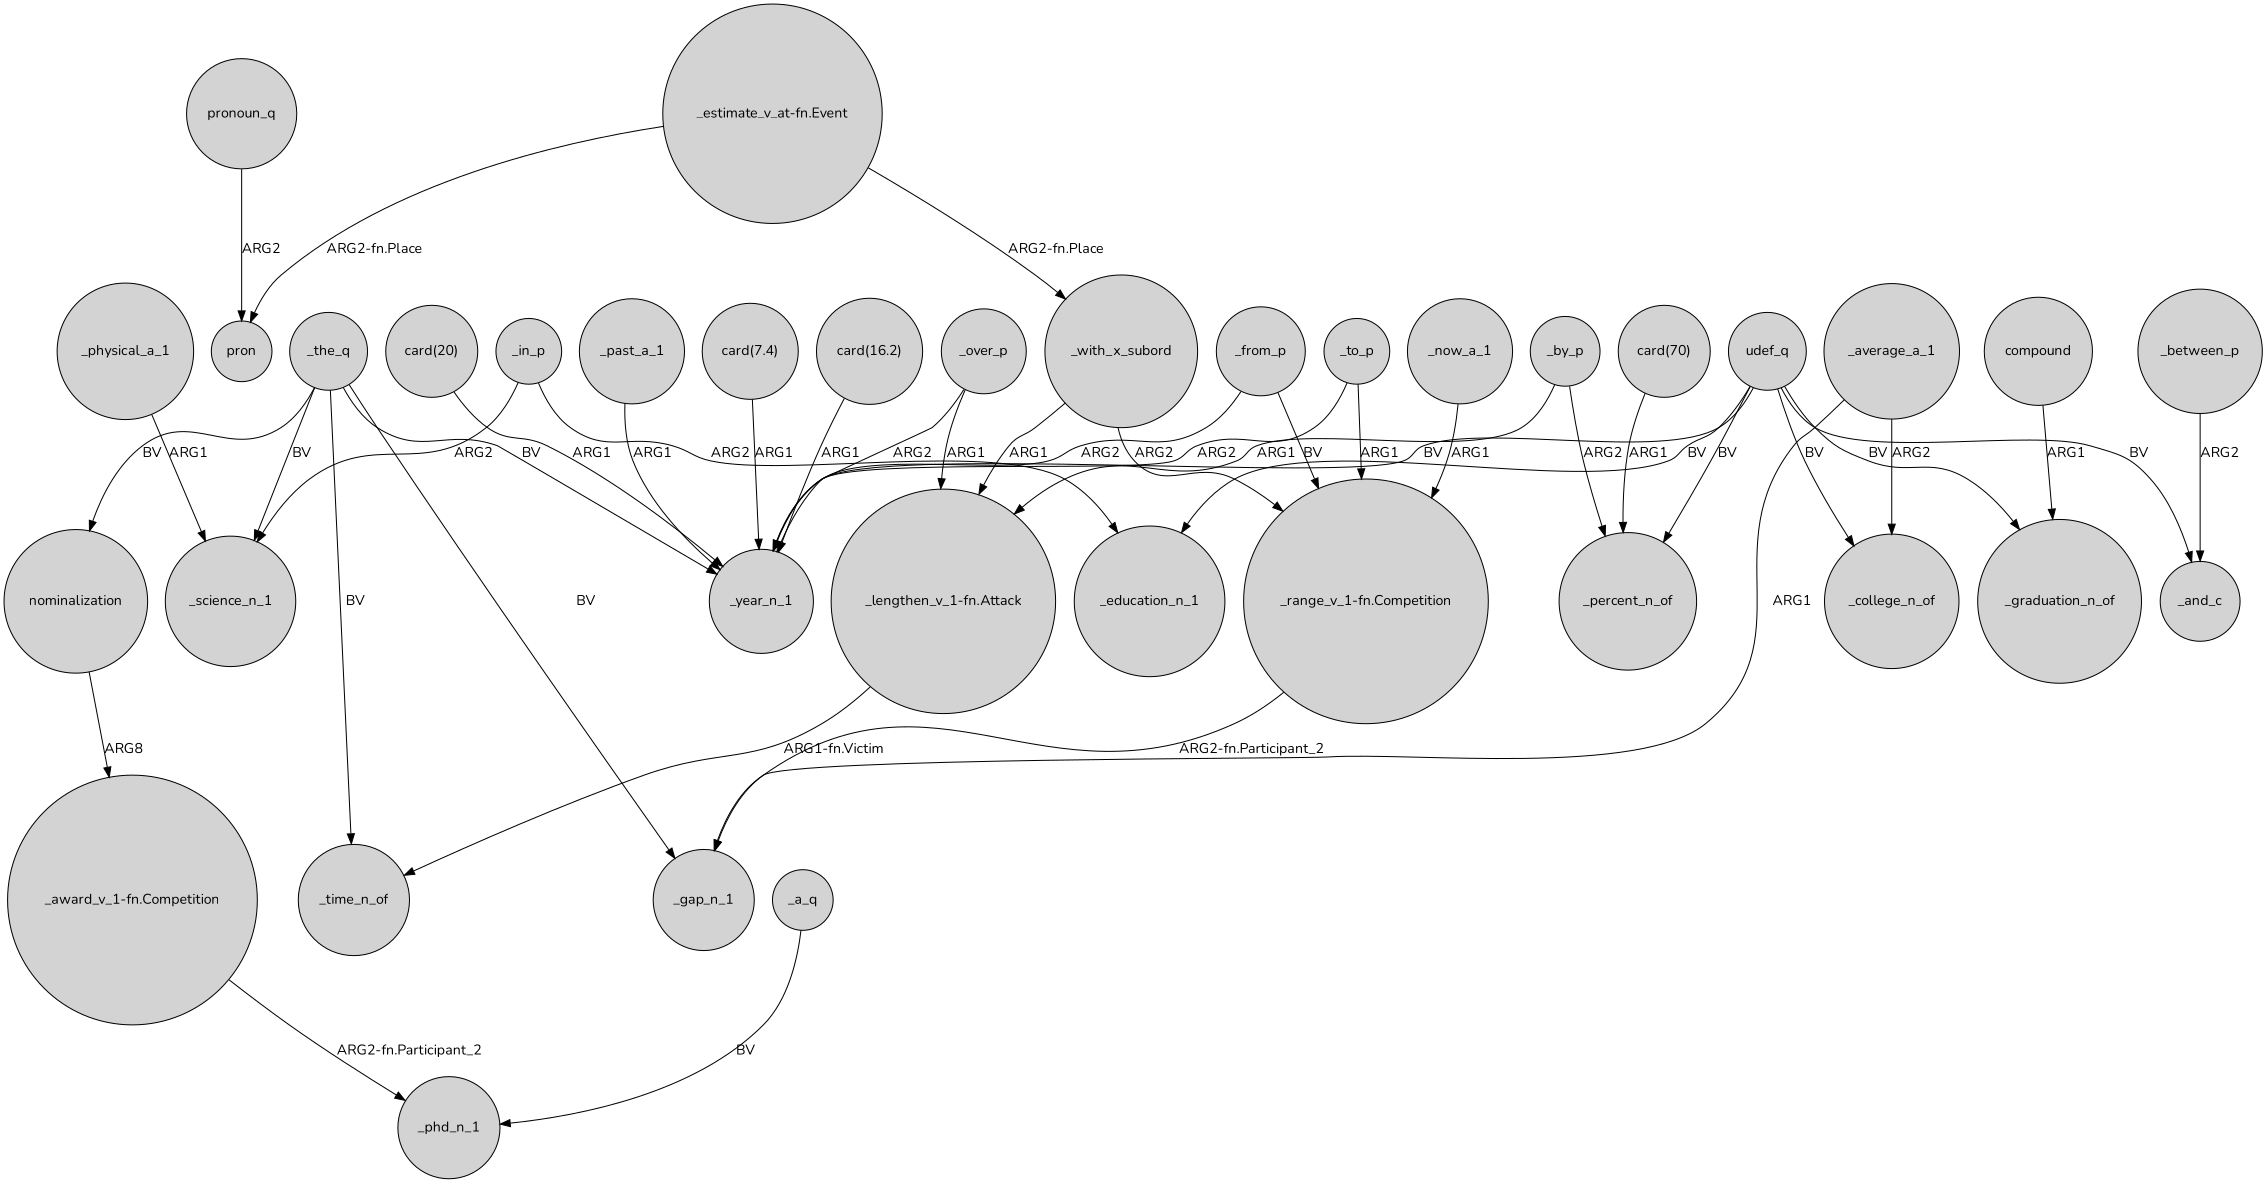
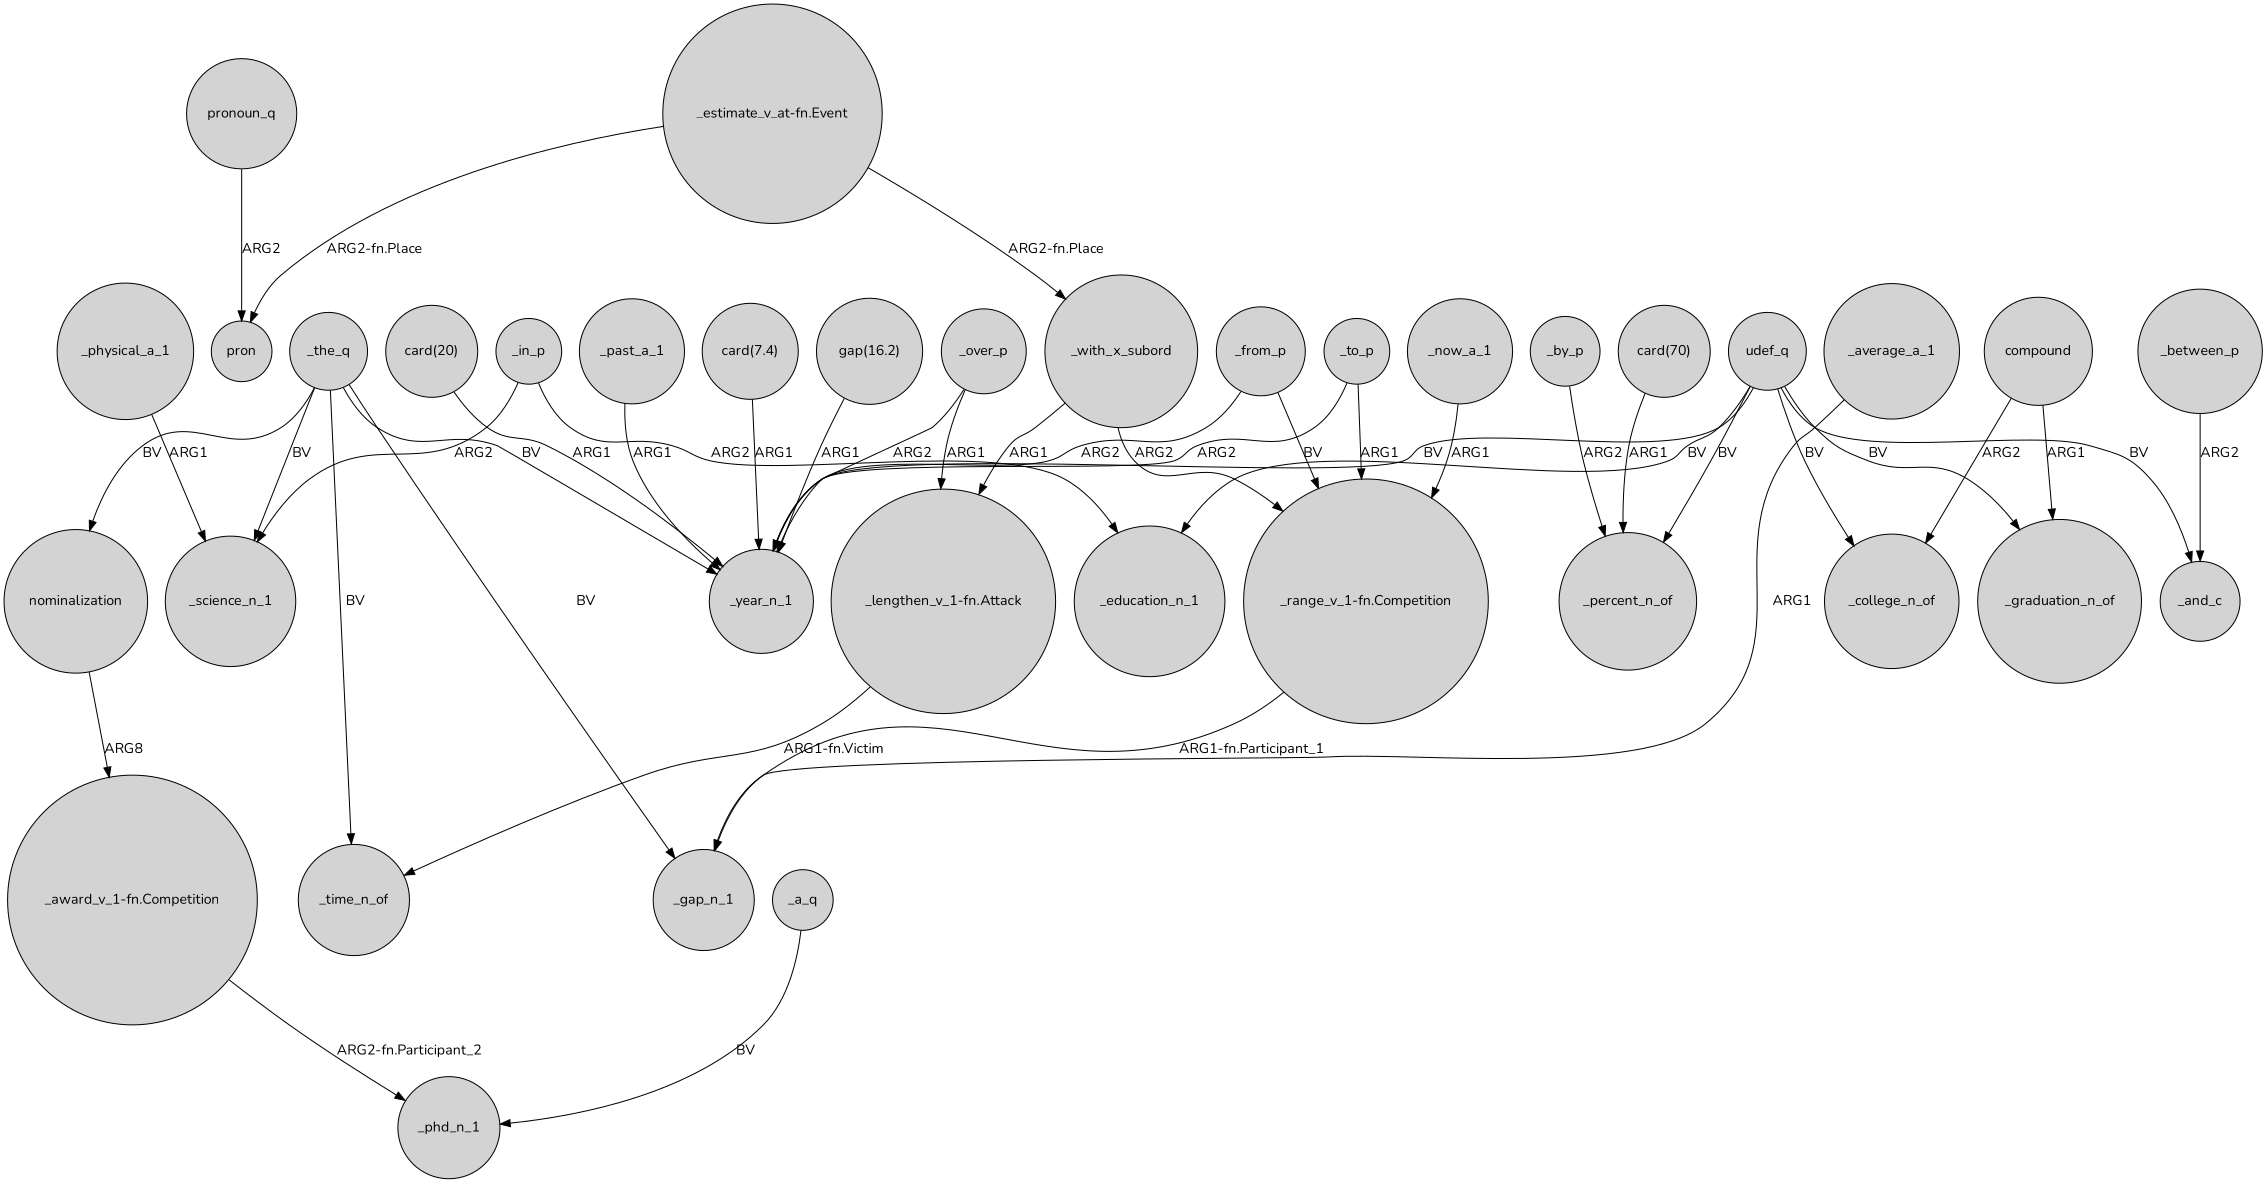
node "card(16.2)": label "card(16.2)" -> "gap(16.2)"
edge "_by_p" -> "_lengthen_v_1-fn.Attack": removed, label "ARG1"
edge "_average_a_1" -> "_college_n_of": now "compound" -> "_college_n_of"
edge "_range_v_1-fn.Competition" -> "_gap_n_1": label "ARG2-fn.Participant_2" -> "ARG1-fn.Participant_1"
